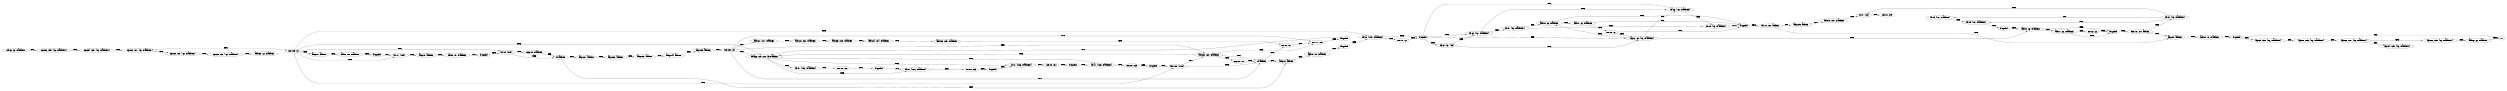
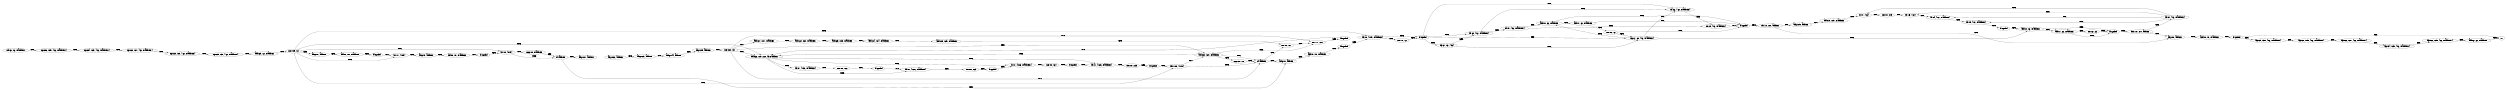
node "ldr w3 , [ x2 ]": added
edge "ldp x22 , x21 , [ sp , # address ]" -> "ldp x26 , x25 , [ sp , # address ]": now "ldp x24 , x23 , [ sp , # address ]" -> "ldp x26 , x25 , [ sp , # address ]"
edge "stp x22 , x21 , [ sp , # address ]" -> "mov x19 , x0": now "add x29 , sp , # address" -> "mov x19 , x0"
edge "adrp x21 , address" -> "adrp x22 , address": removed, label "CFG"
